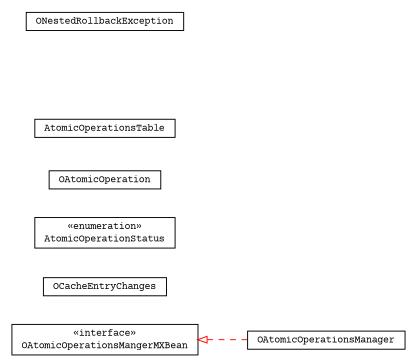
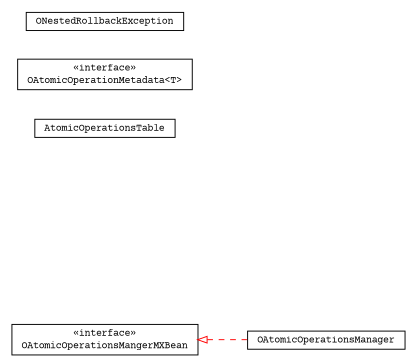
node "OAtomicOperationMetadata<T>": added
node "OAtomicOperation": removed
node "AtomicOperationStatus": removed
node "OCacheEntryChanges": removed
